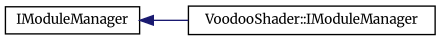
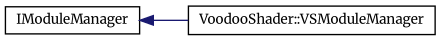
node "VoodooShader::IModuleManager": label "VoodooShader::IModuleManager" -> "VoodooShader::VSModuleManager"
